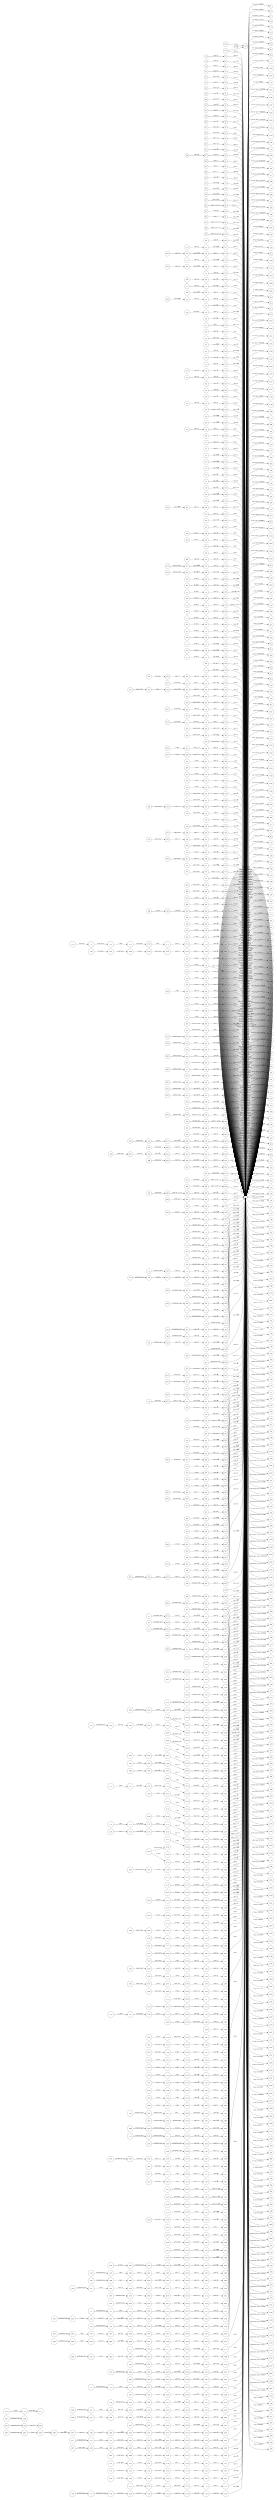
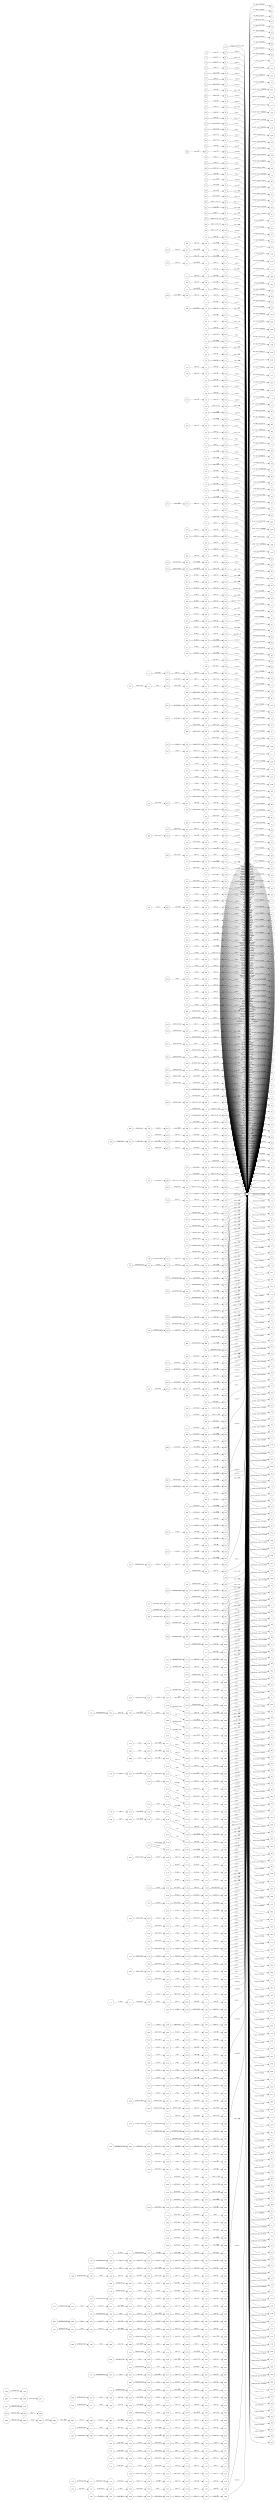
edge "522" -> "521": reversed
edge "0" -> "330": reversed
edge "529" -> "534": now "529" -> "530"
edge "1369" -> "1370": removed, label "containing:<eps>"
